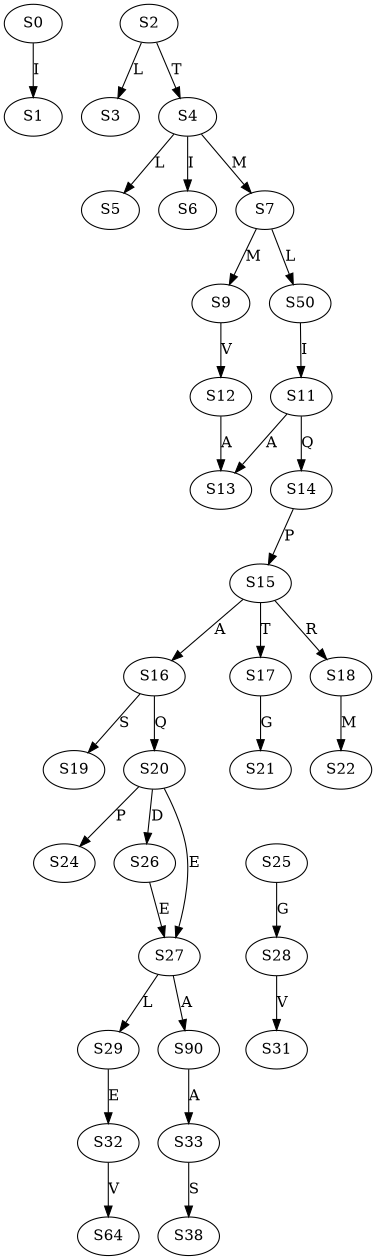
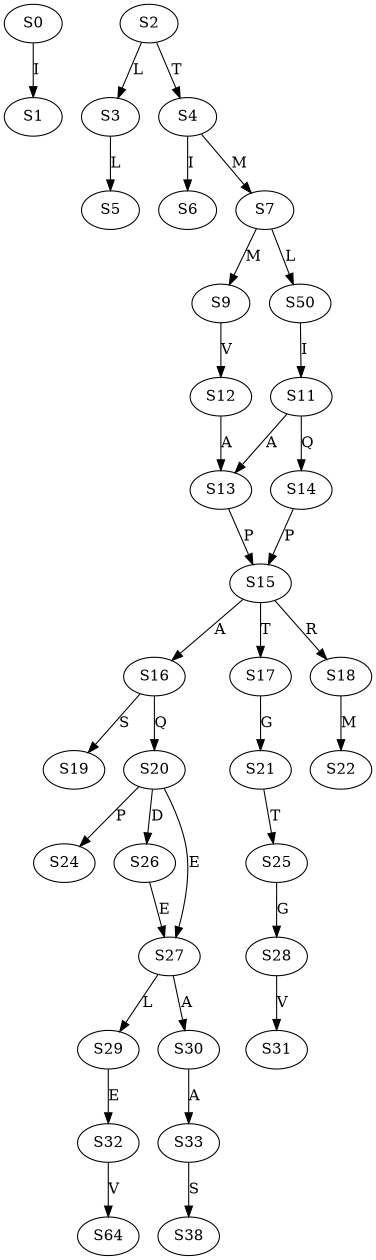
edge "S4" -> "S5": now "S3" -> "S5"
edge "S13" -> "S15": added, label "P"
edge "S21" -> "S25": added, label "T"
node "S90": label "S90" -> "S30"
